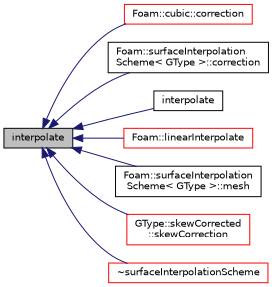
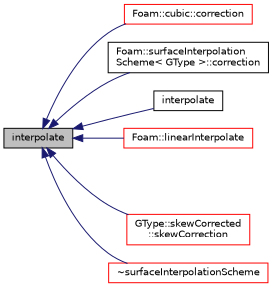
node "Foam::surfaceInterpolation Scheme< GType >::mesh": removed
